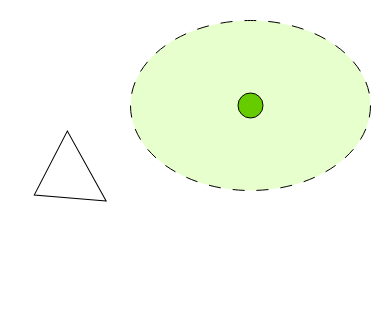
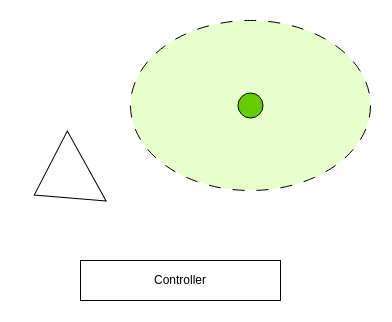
node "Controller": added
